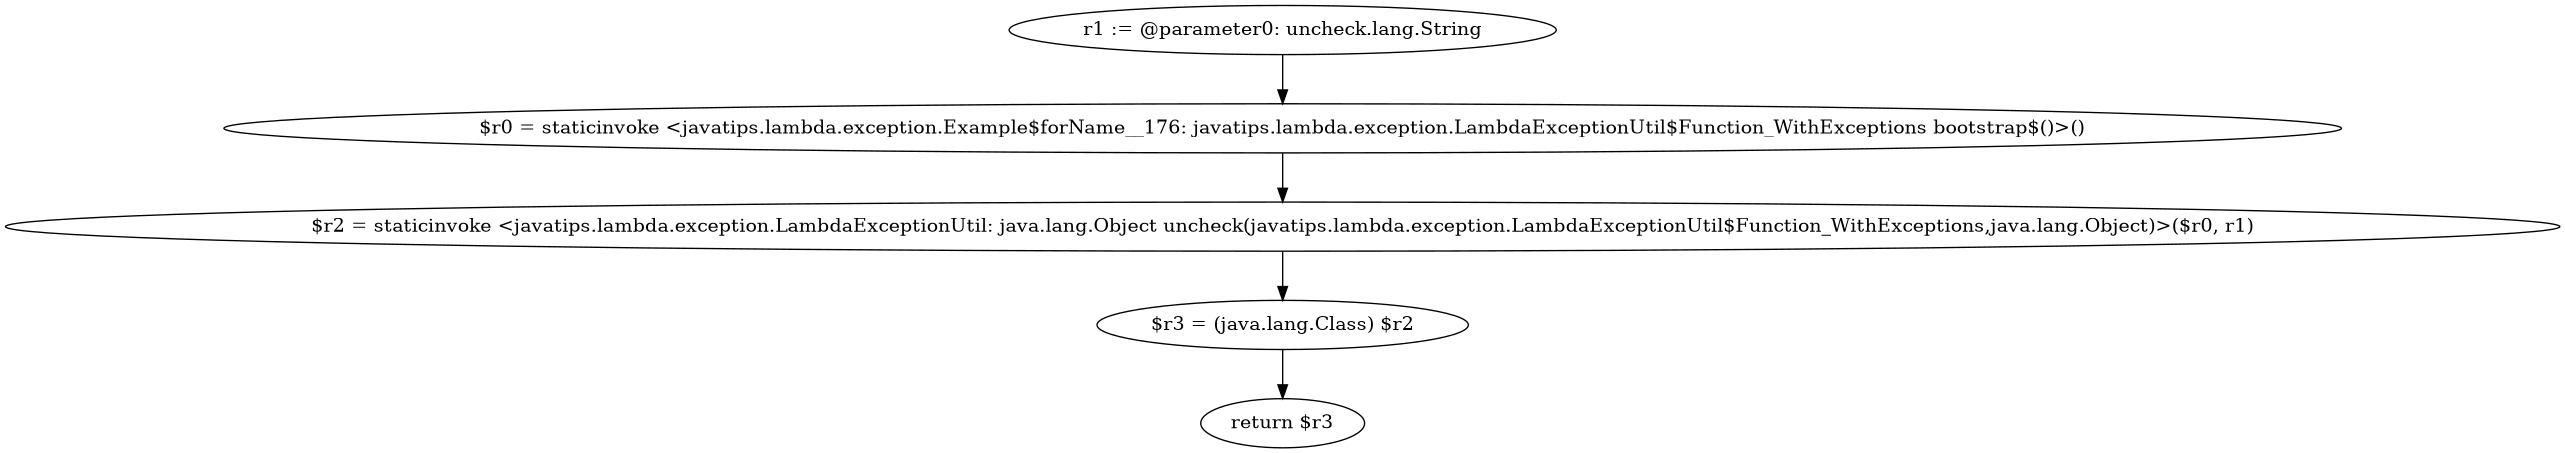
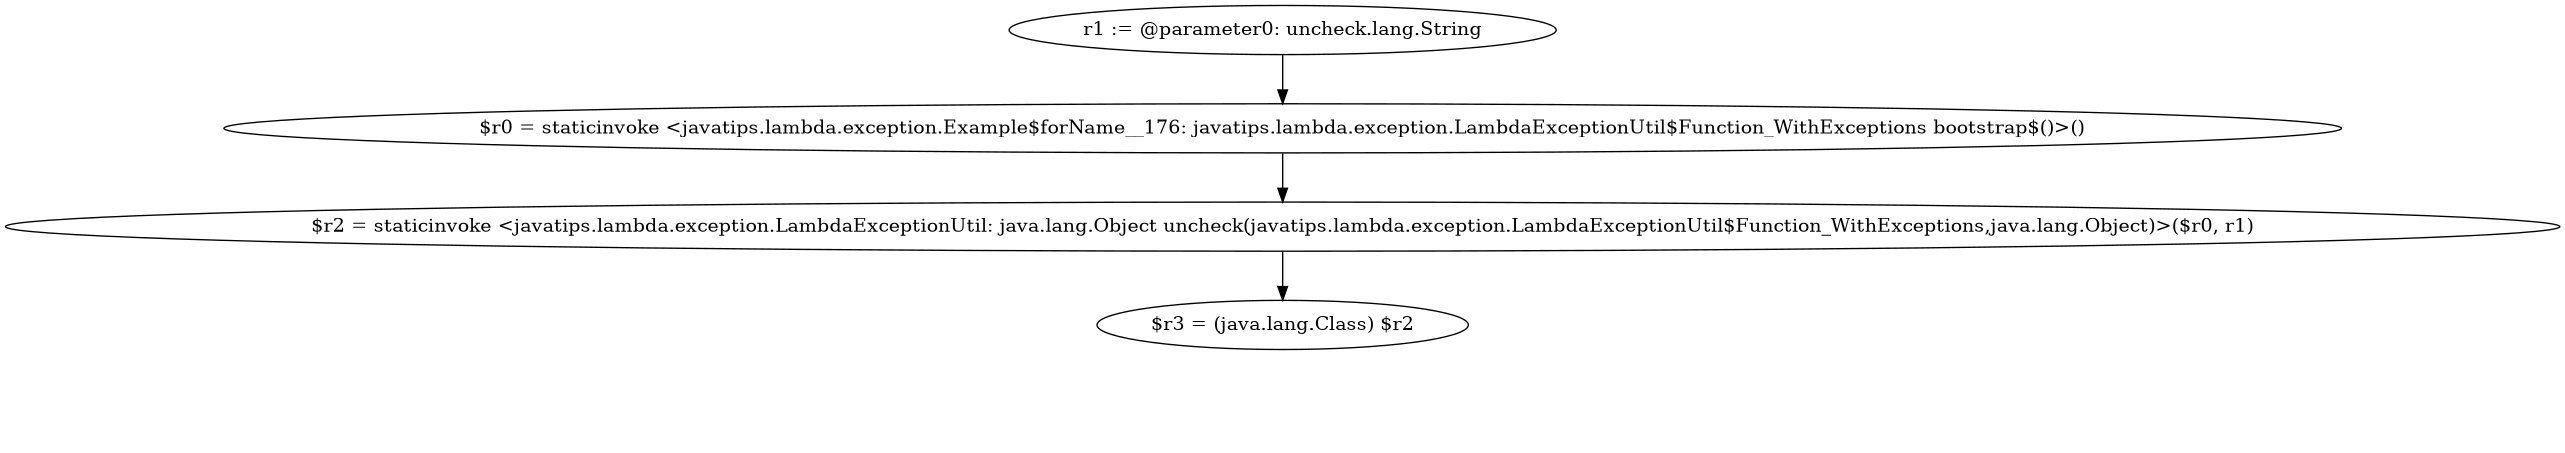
node "return $r3": removed
